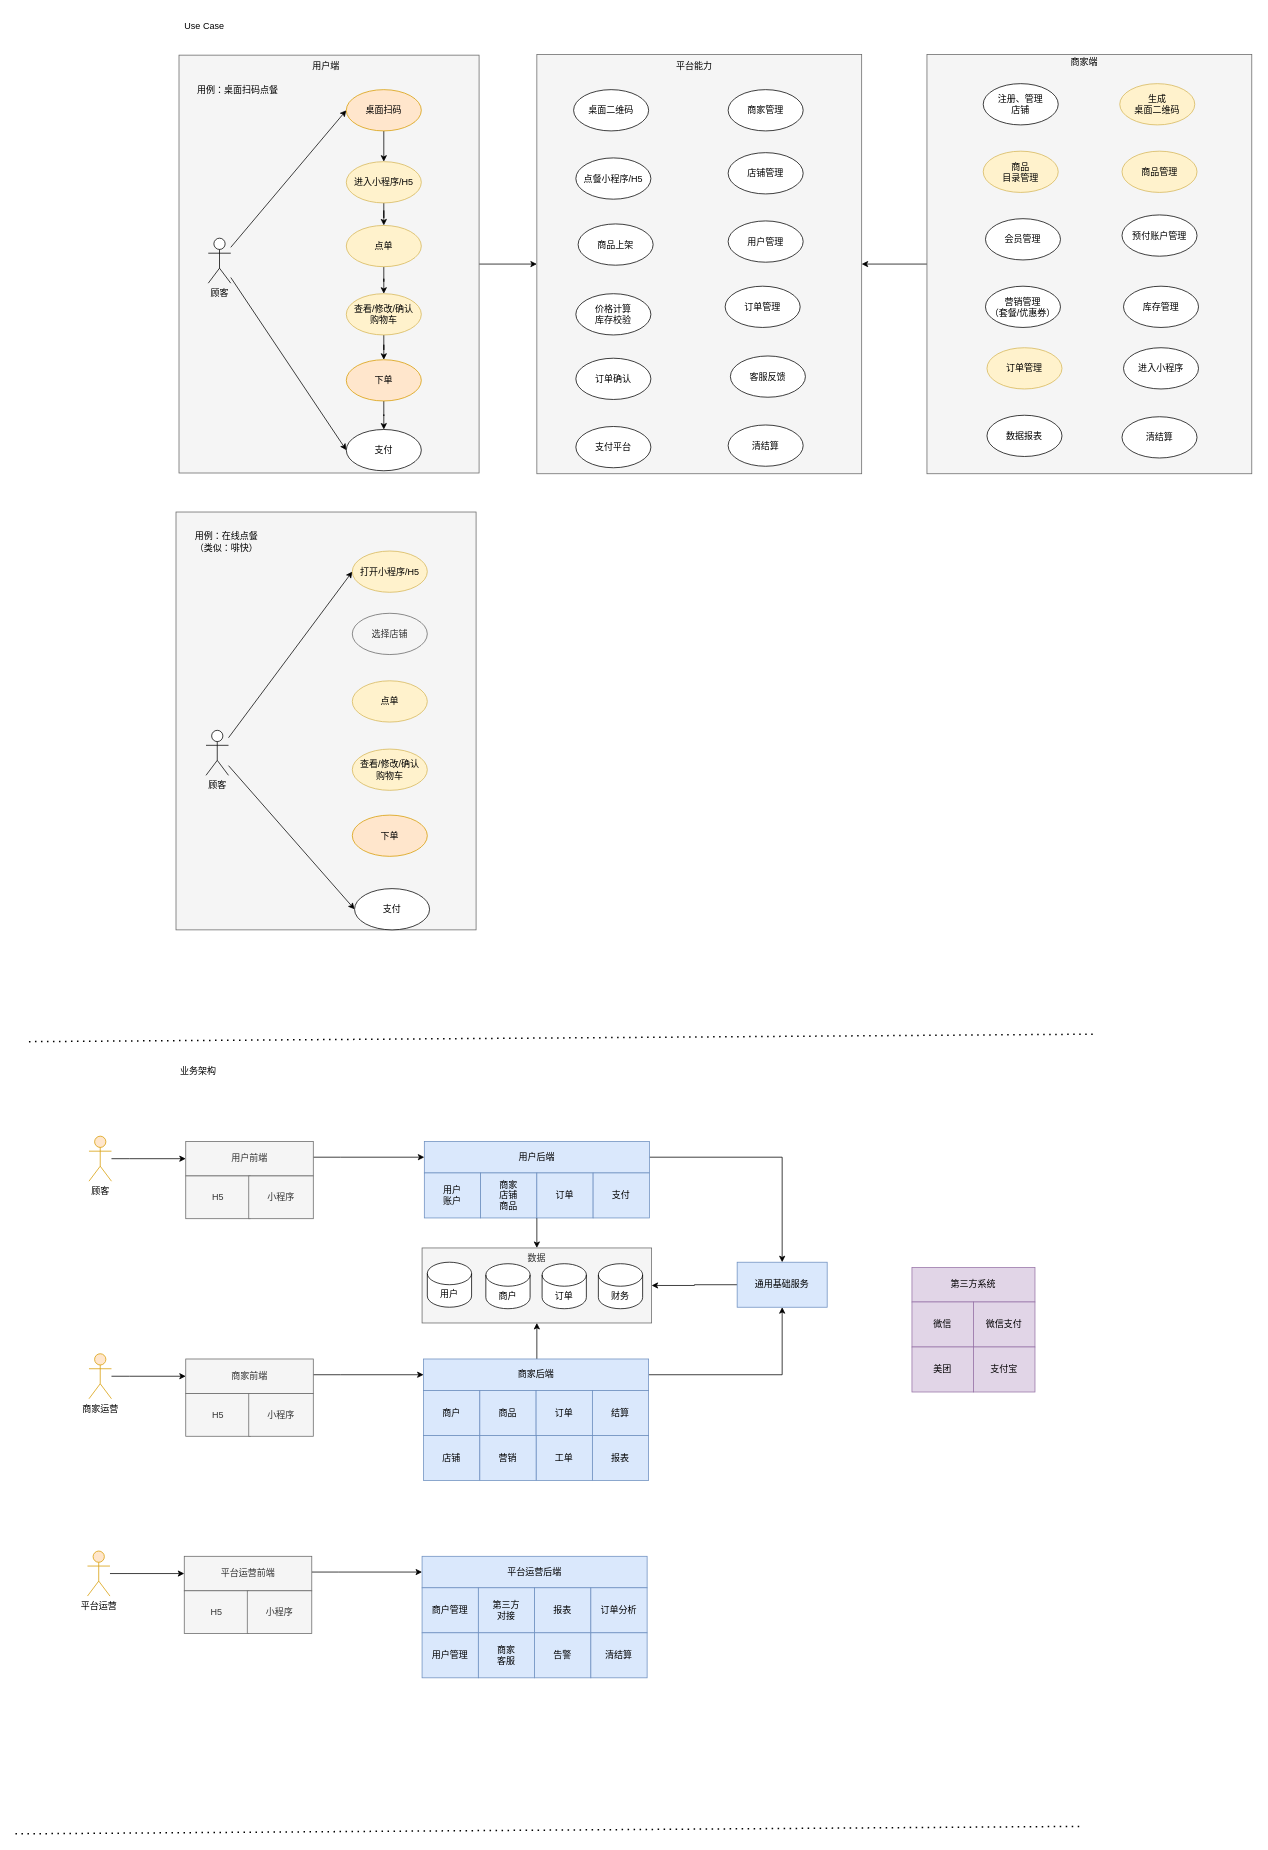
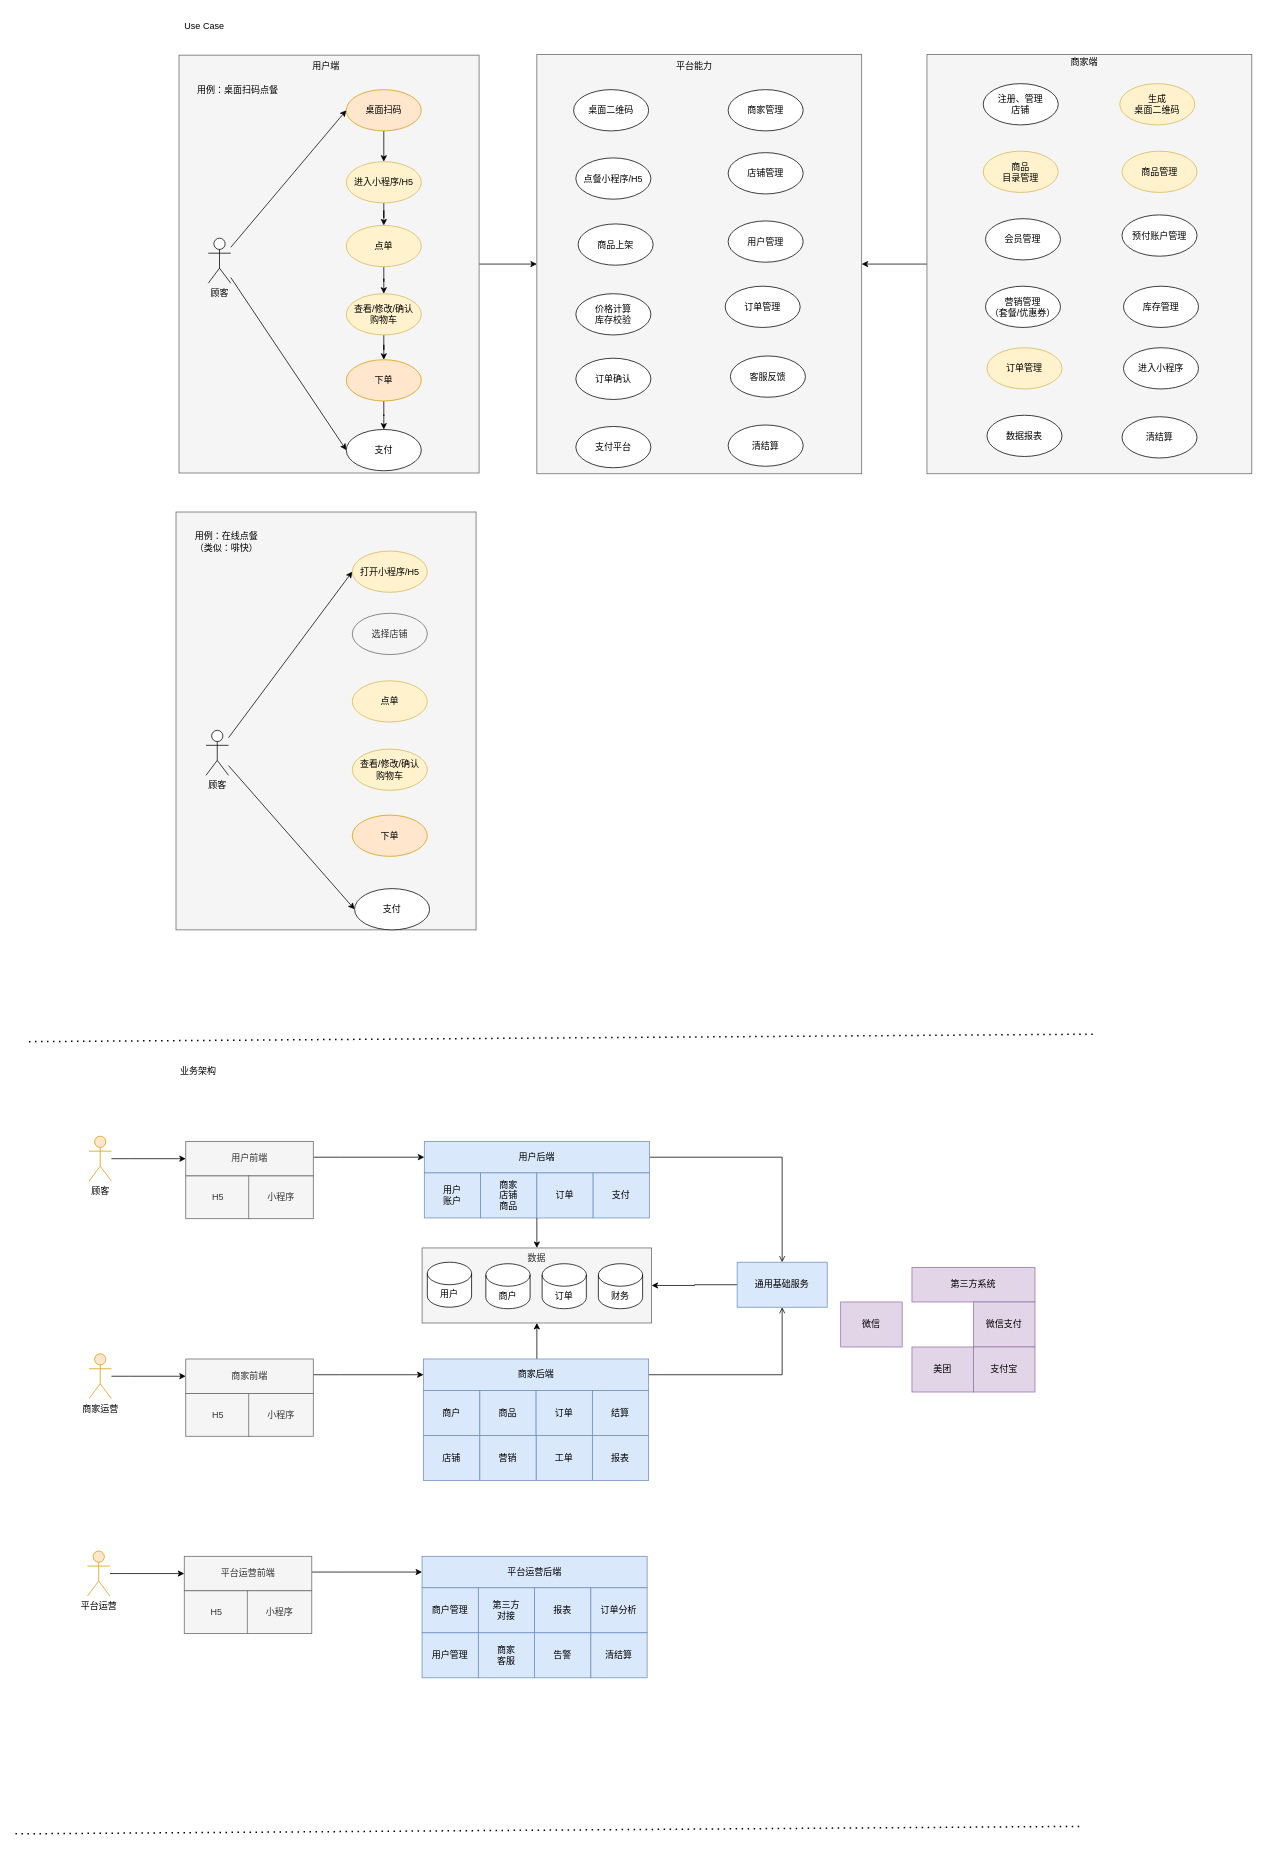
edge "用户后端" -> "通用基础服务": arrowhead classic -> open
edge "商家后端" -> "通用基础服务": arrowhead classic -> open
node "微信": moved (942, 1324) -> (871, 1324)
